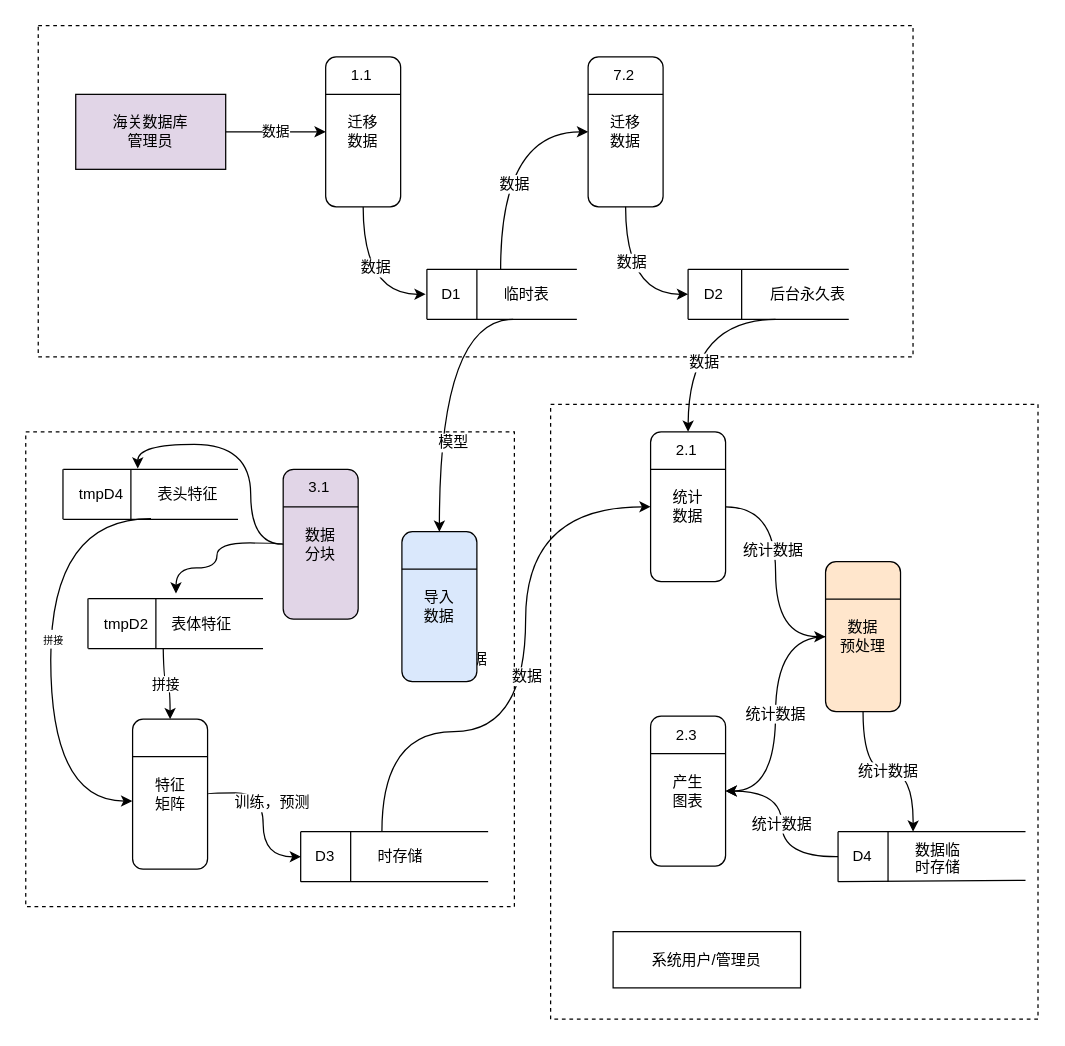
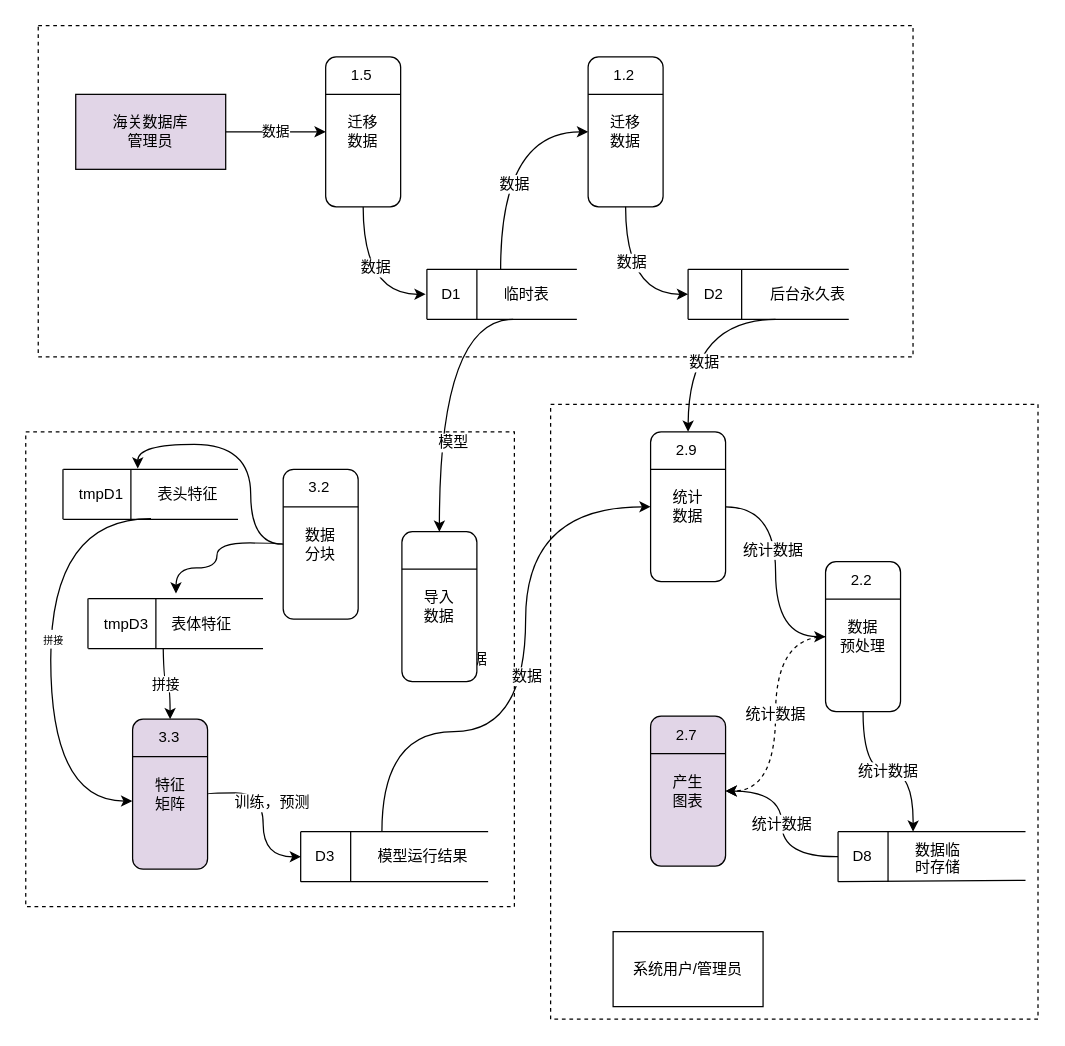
node "1.1": label "1.1" -> "1.5"
node "7.2": label "7.2" -> "1.2"
node "2.1": label "2.1" -> "2.9"
node "3.1": label "3.1" -> "3.2"
node "tmpD4": label "tmpD4" -> "tmpD1"
node "数据 分块": fillcolor #e1d5e7 -> #ffffff
node "2.2": added
node "导入 数据": fillcolor #dae8fc -> #ffffff
node "tmpD2": label "tmpD2" -> "tmpD3"
node "数据 预处理": fillcolor #ffe6cc -> #ffffff
edge "数据 预处理" -> "产生 图表": style solid -> dashed
node "2.3": label "2.3" -> "2.7"
node "3.3": added
node "产生 图表": fillcolor #ffffff -> #e1d5e7
node "特征 矩阵": fillcolor #ffffff -> #e1d5e7
node "时存储": label "时存储" -> "模型运行结果"
node "D4": label "D4" -> "D8"
node "系统用户/管理员": size 188x56 -> 150x75
